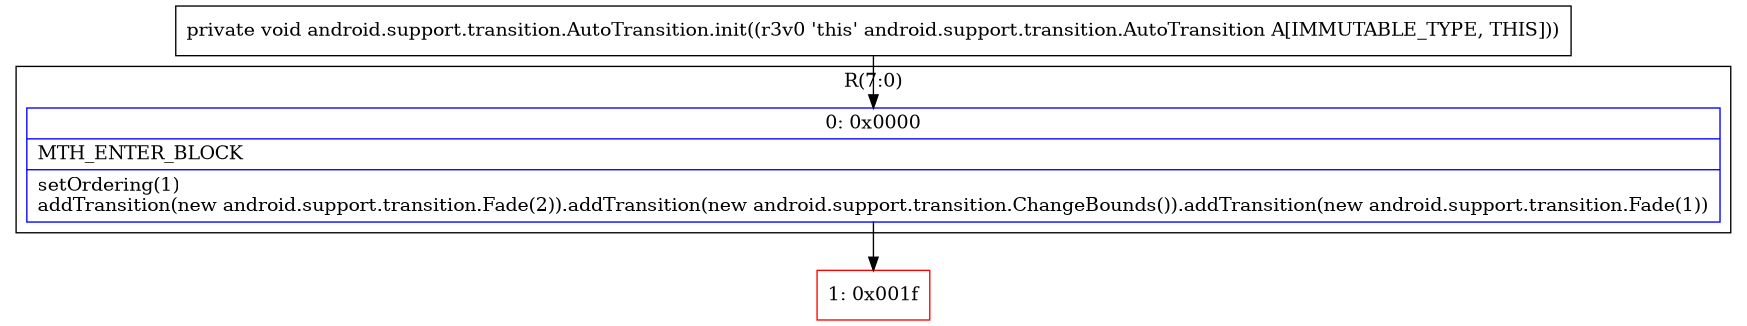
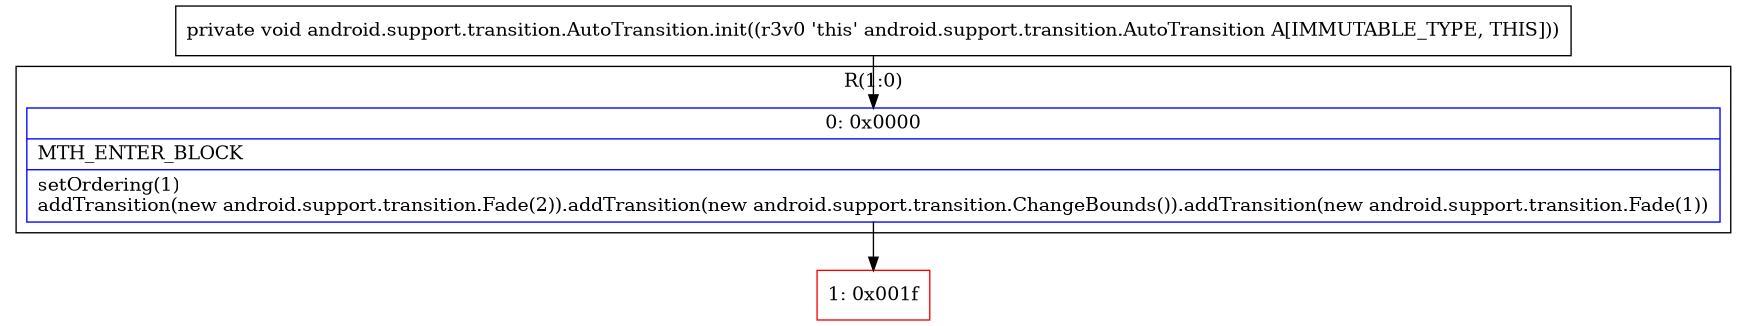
cluster "R(7:0)": label "R(7:0)" -> "R(1:0)"
